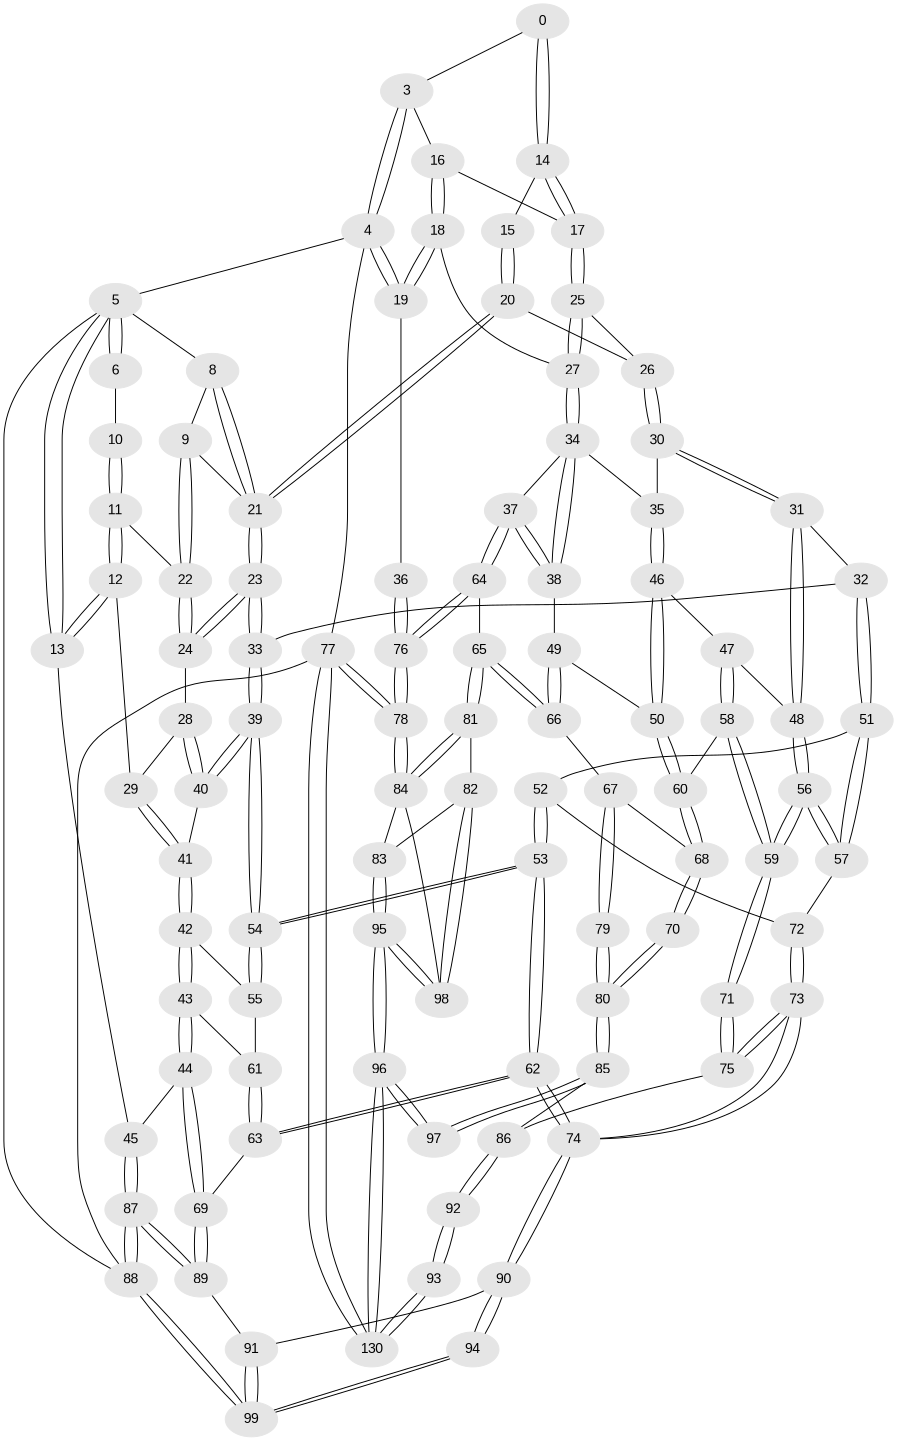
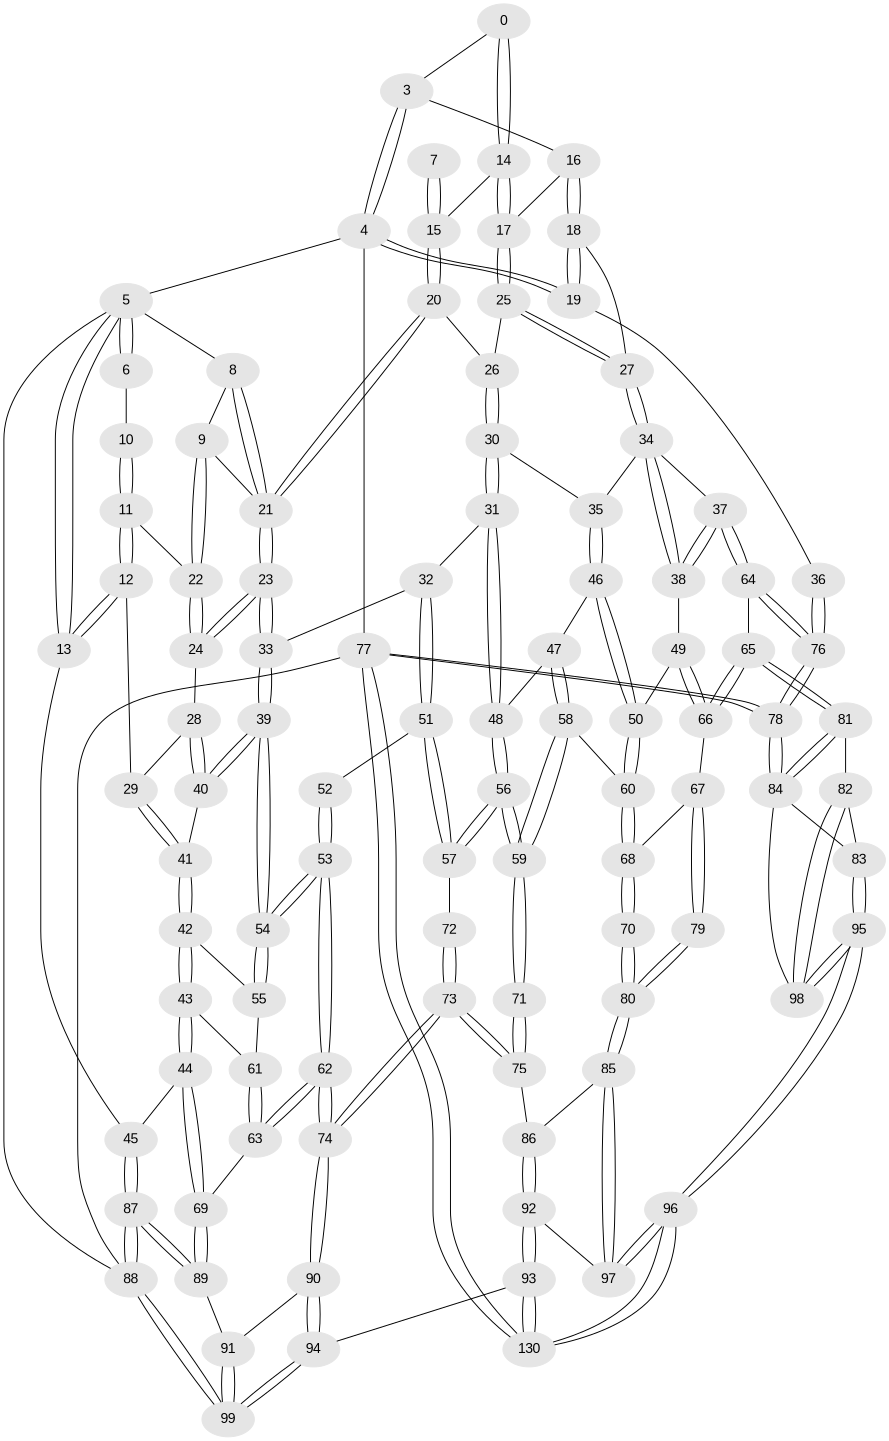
node "7": added
edge "52" -- "72": removed
edge "92" -- "97": added
edge "93" -- "94": added
